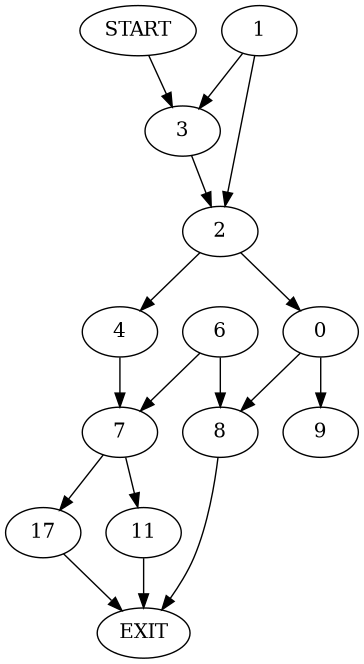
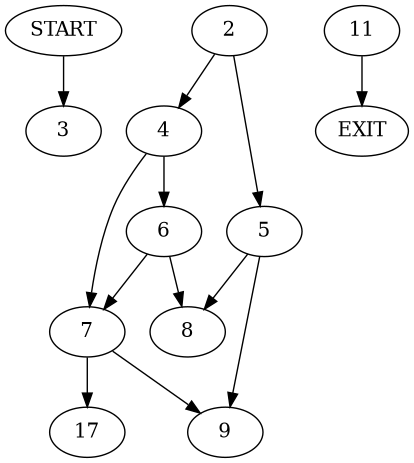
node "1": removed
edge "4" -> "6": added
edge "3" -> "2": removed
node "0": label "0" -> "5"
edge "7" -> "11": now "7" -> "9"
edge "8" -> "EXIT": removed
edge "17" -> "EXIT": removed
